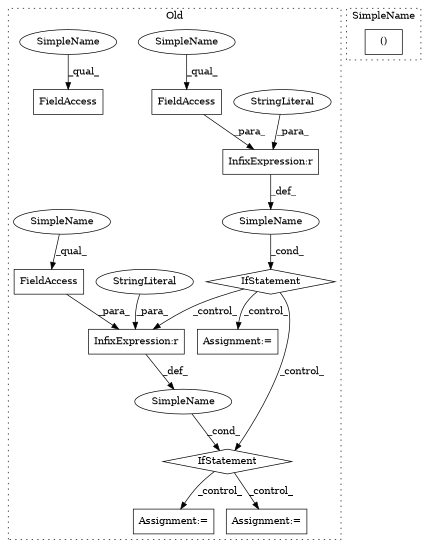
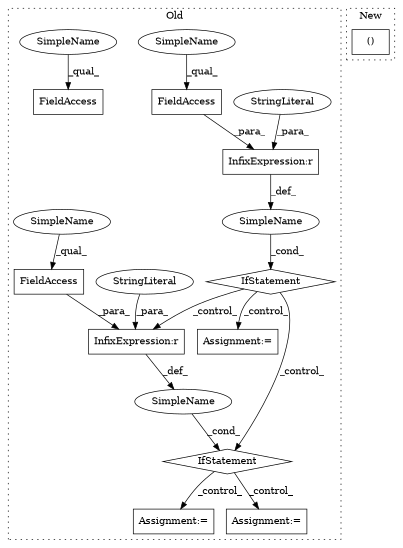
cluster "SimpleName": label "SimpleName" -> "New"
